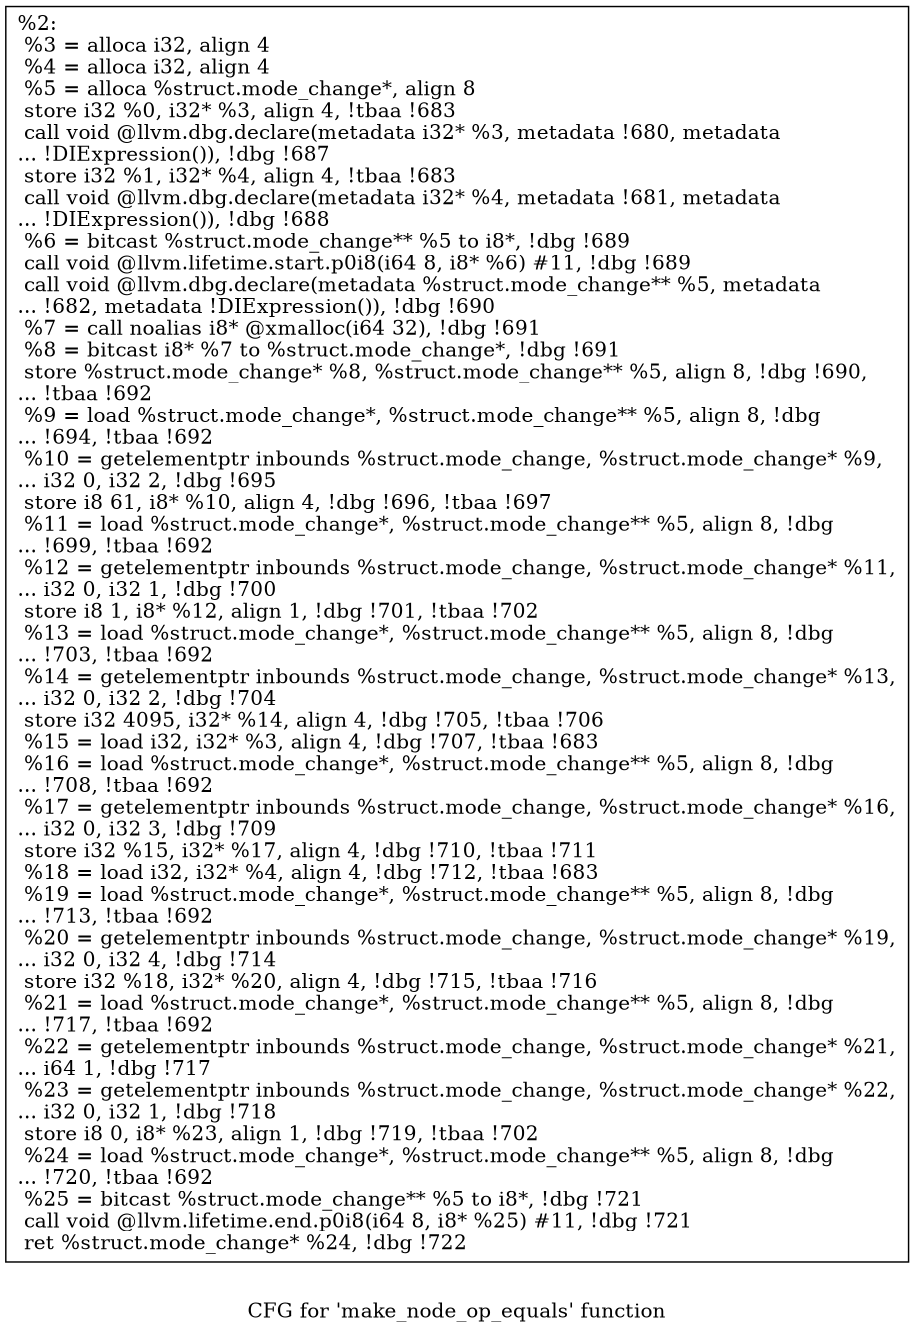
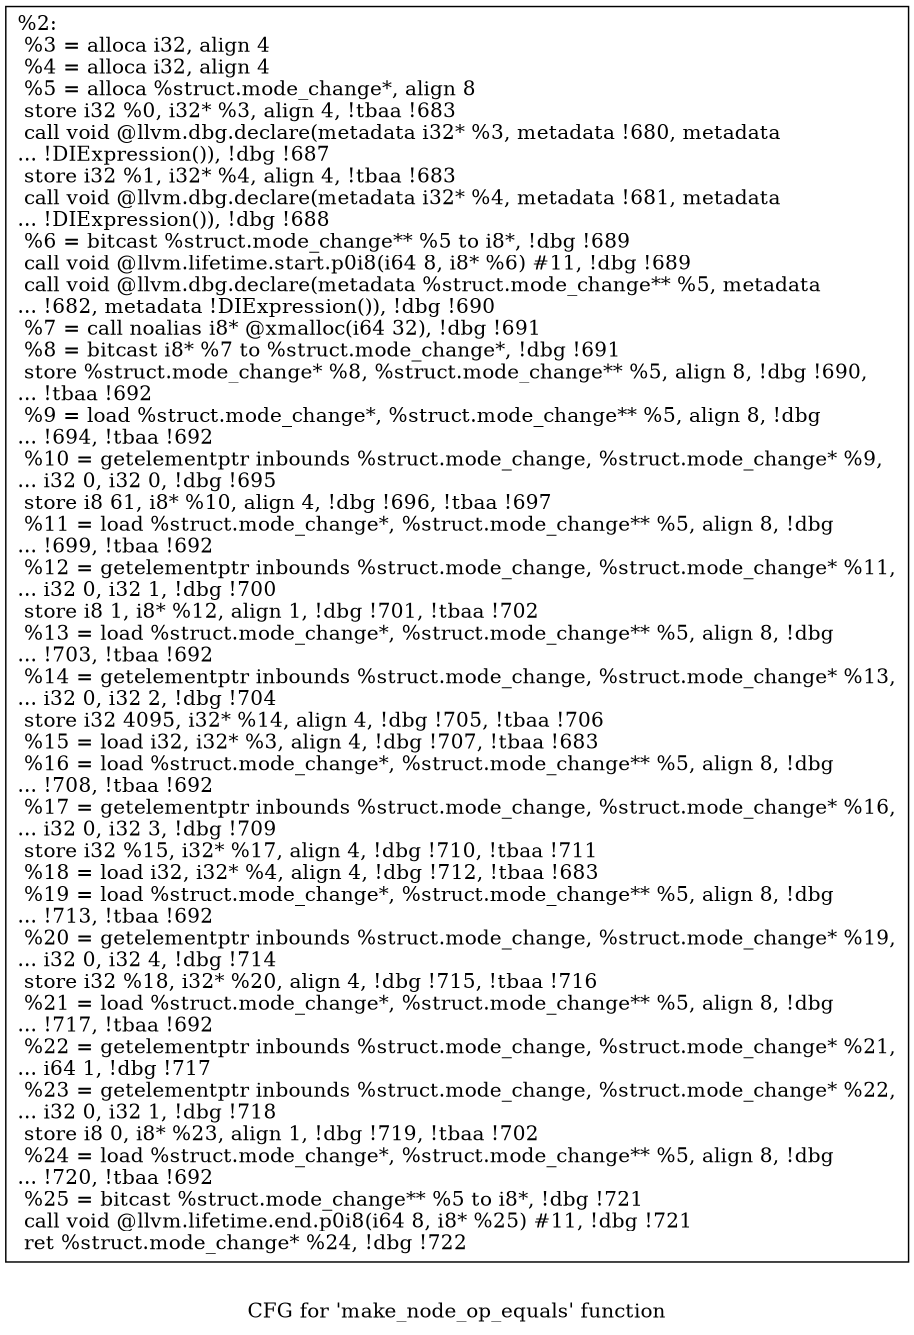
node "%2:": text "... i32 0, i32 2, !dbg !695" -> "... i32 0, i32 0, !dbg !695"
